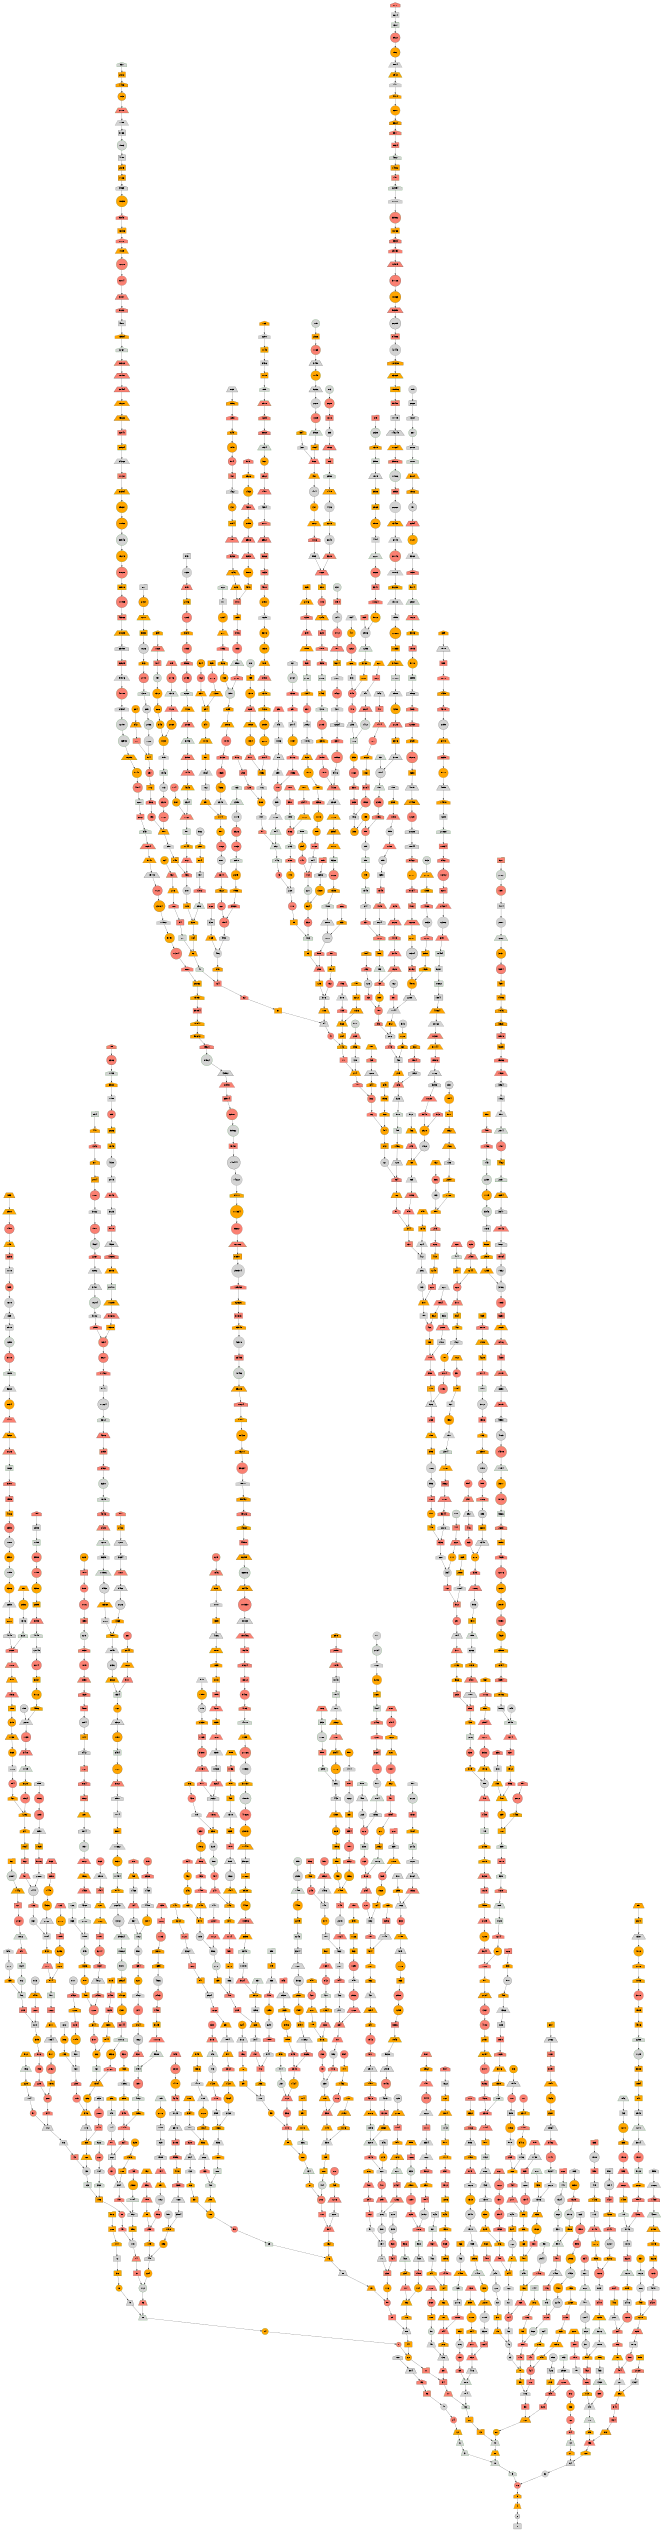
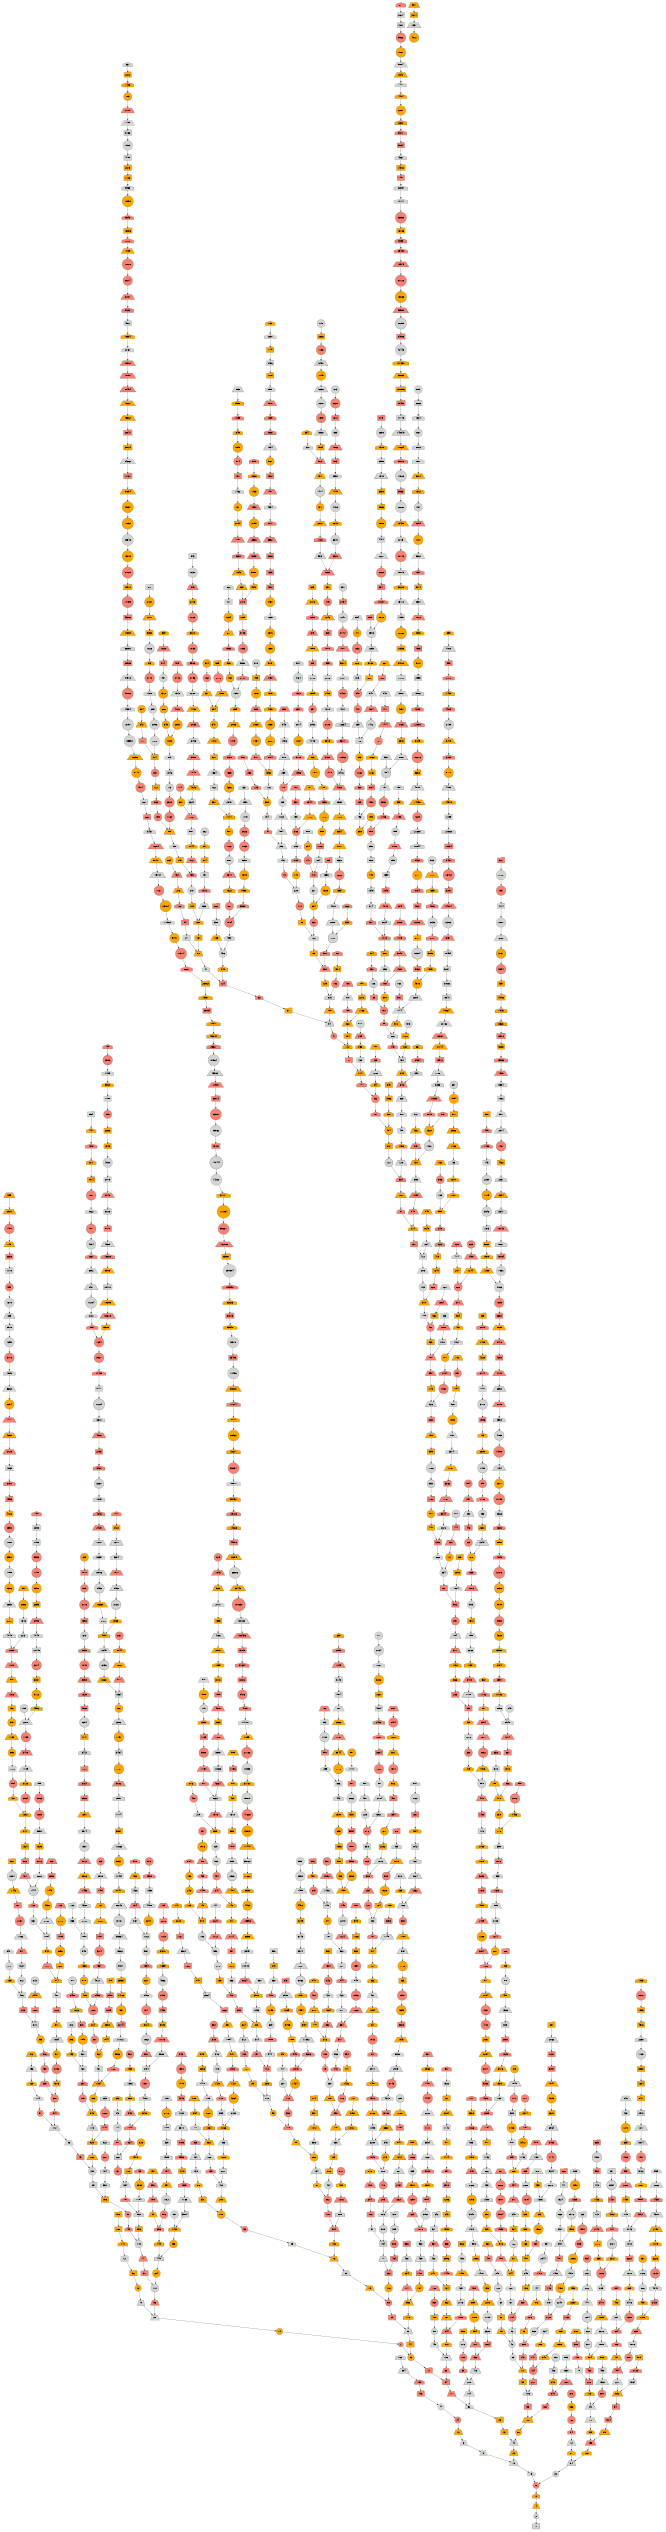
node "2006": removed
